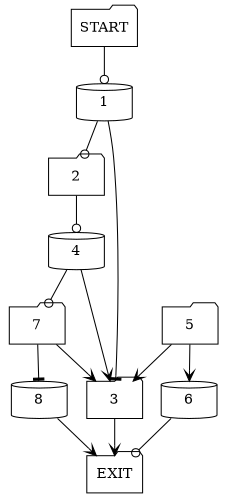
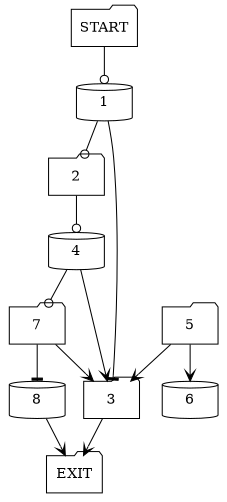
edge "6" -> "EXIT": removed
